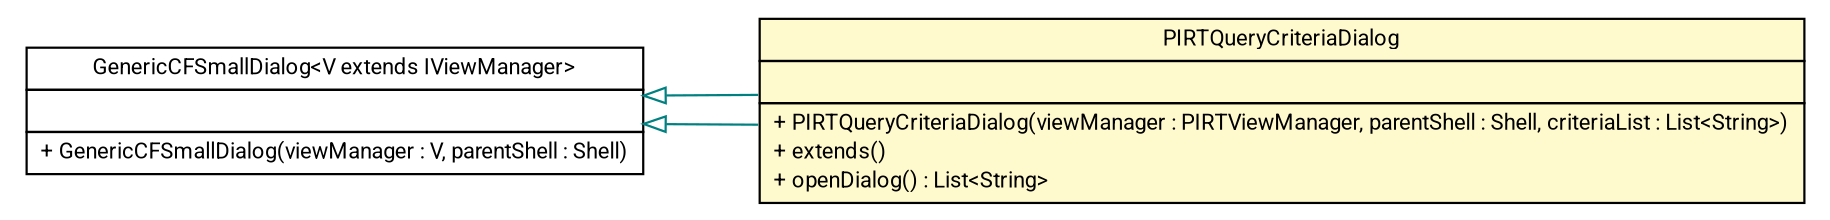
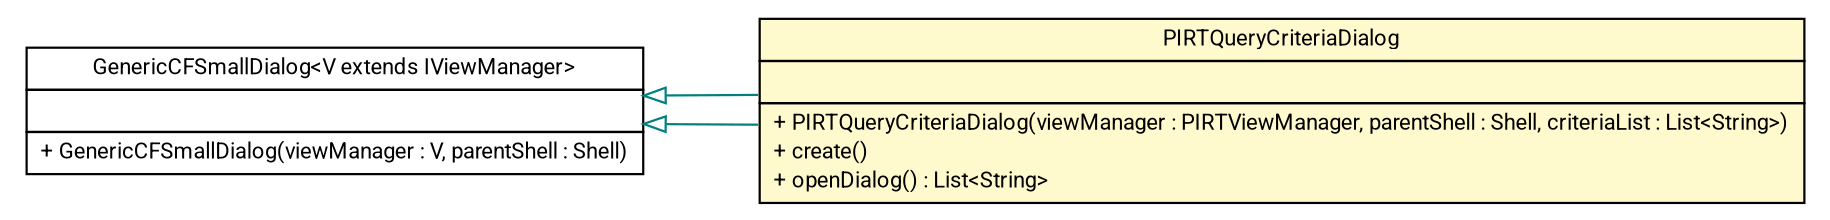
node "PIRTQueryCriteriaDialog": text "+ extends()" -> "+ create()"
